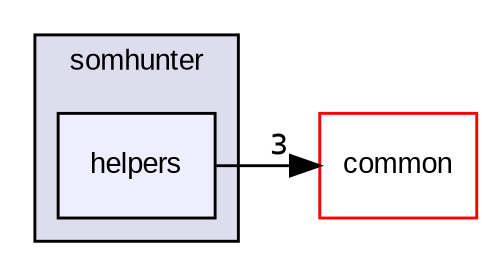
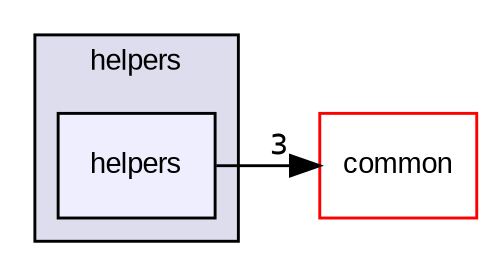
cluster "somhunter": label "somhunter" -> "helpers"
